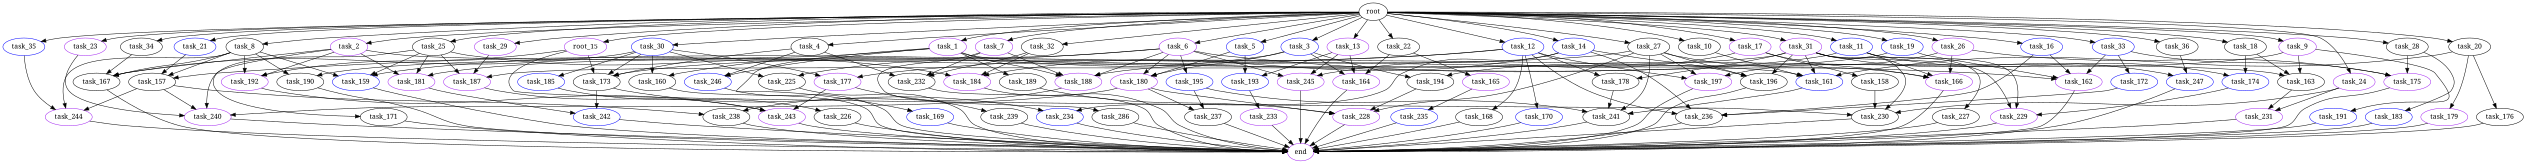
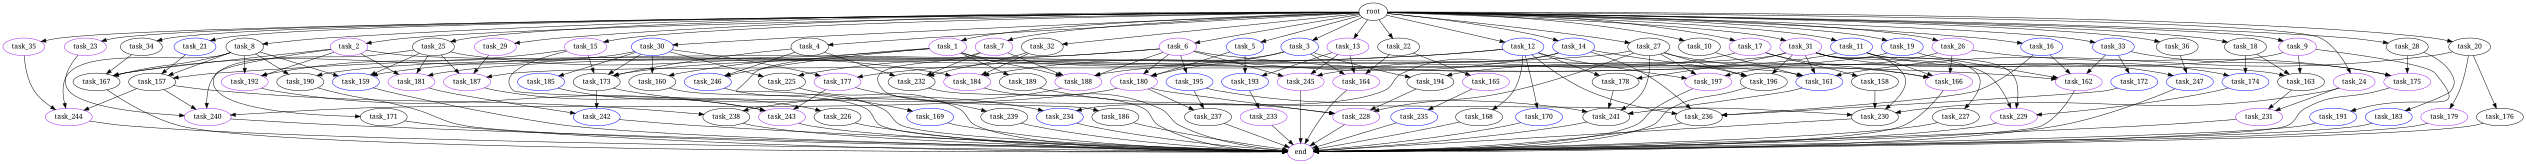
node "task_35": color blue -> purple
node "root_15": label "root_15" -> "task_15"
node "task_286": label "task_286" -> "task_186"
